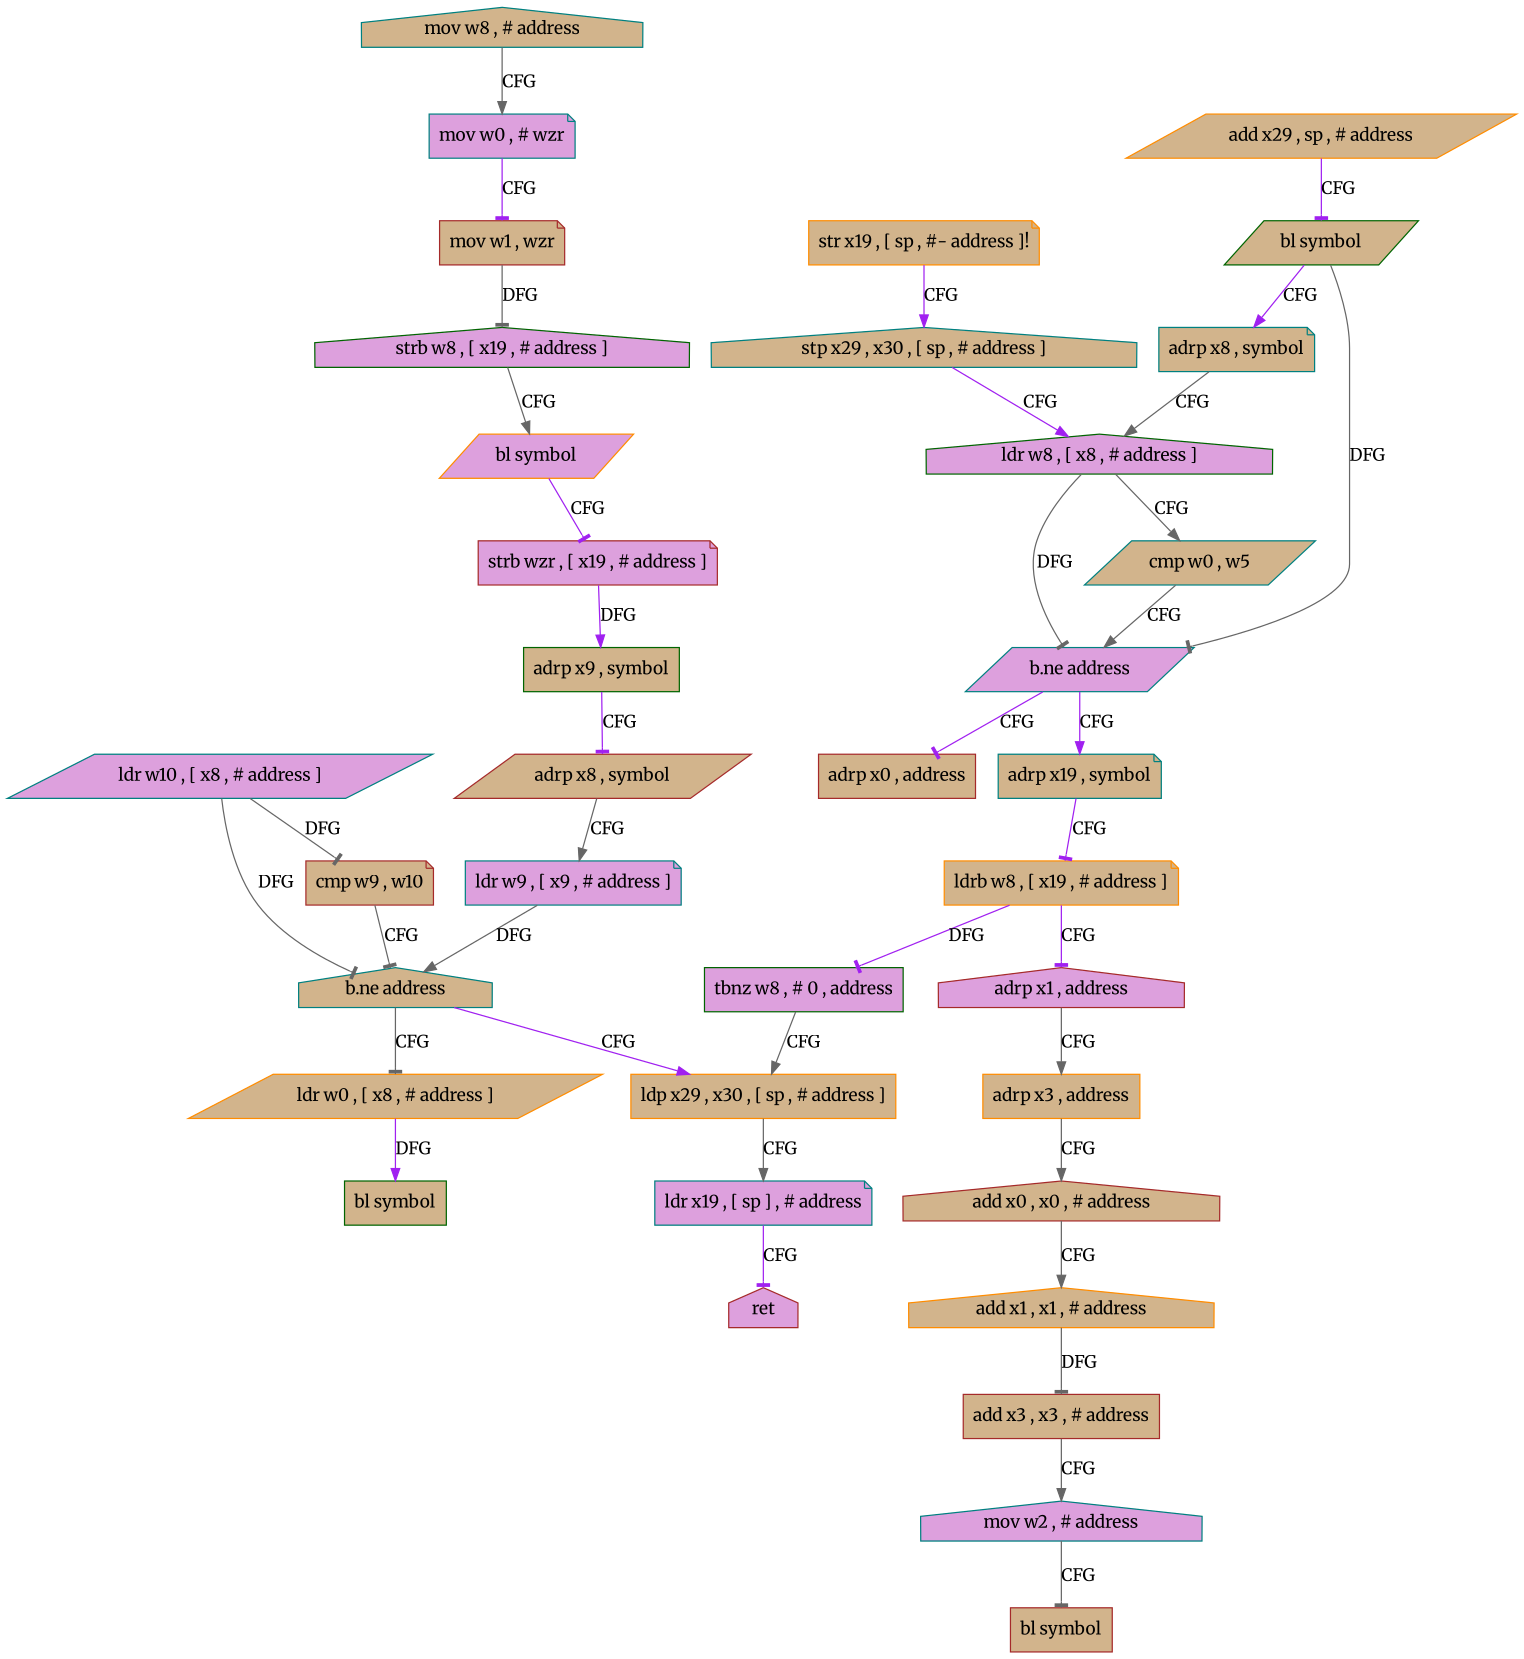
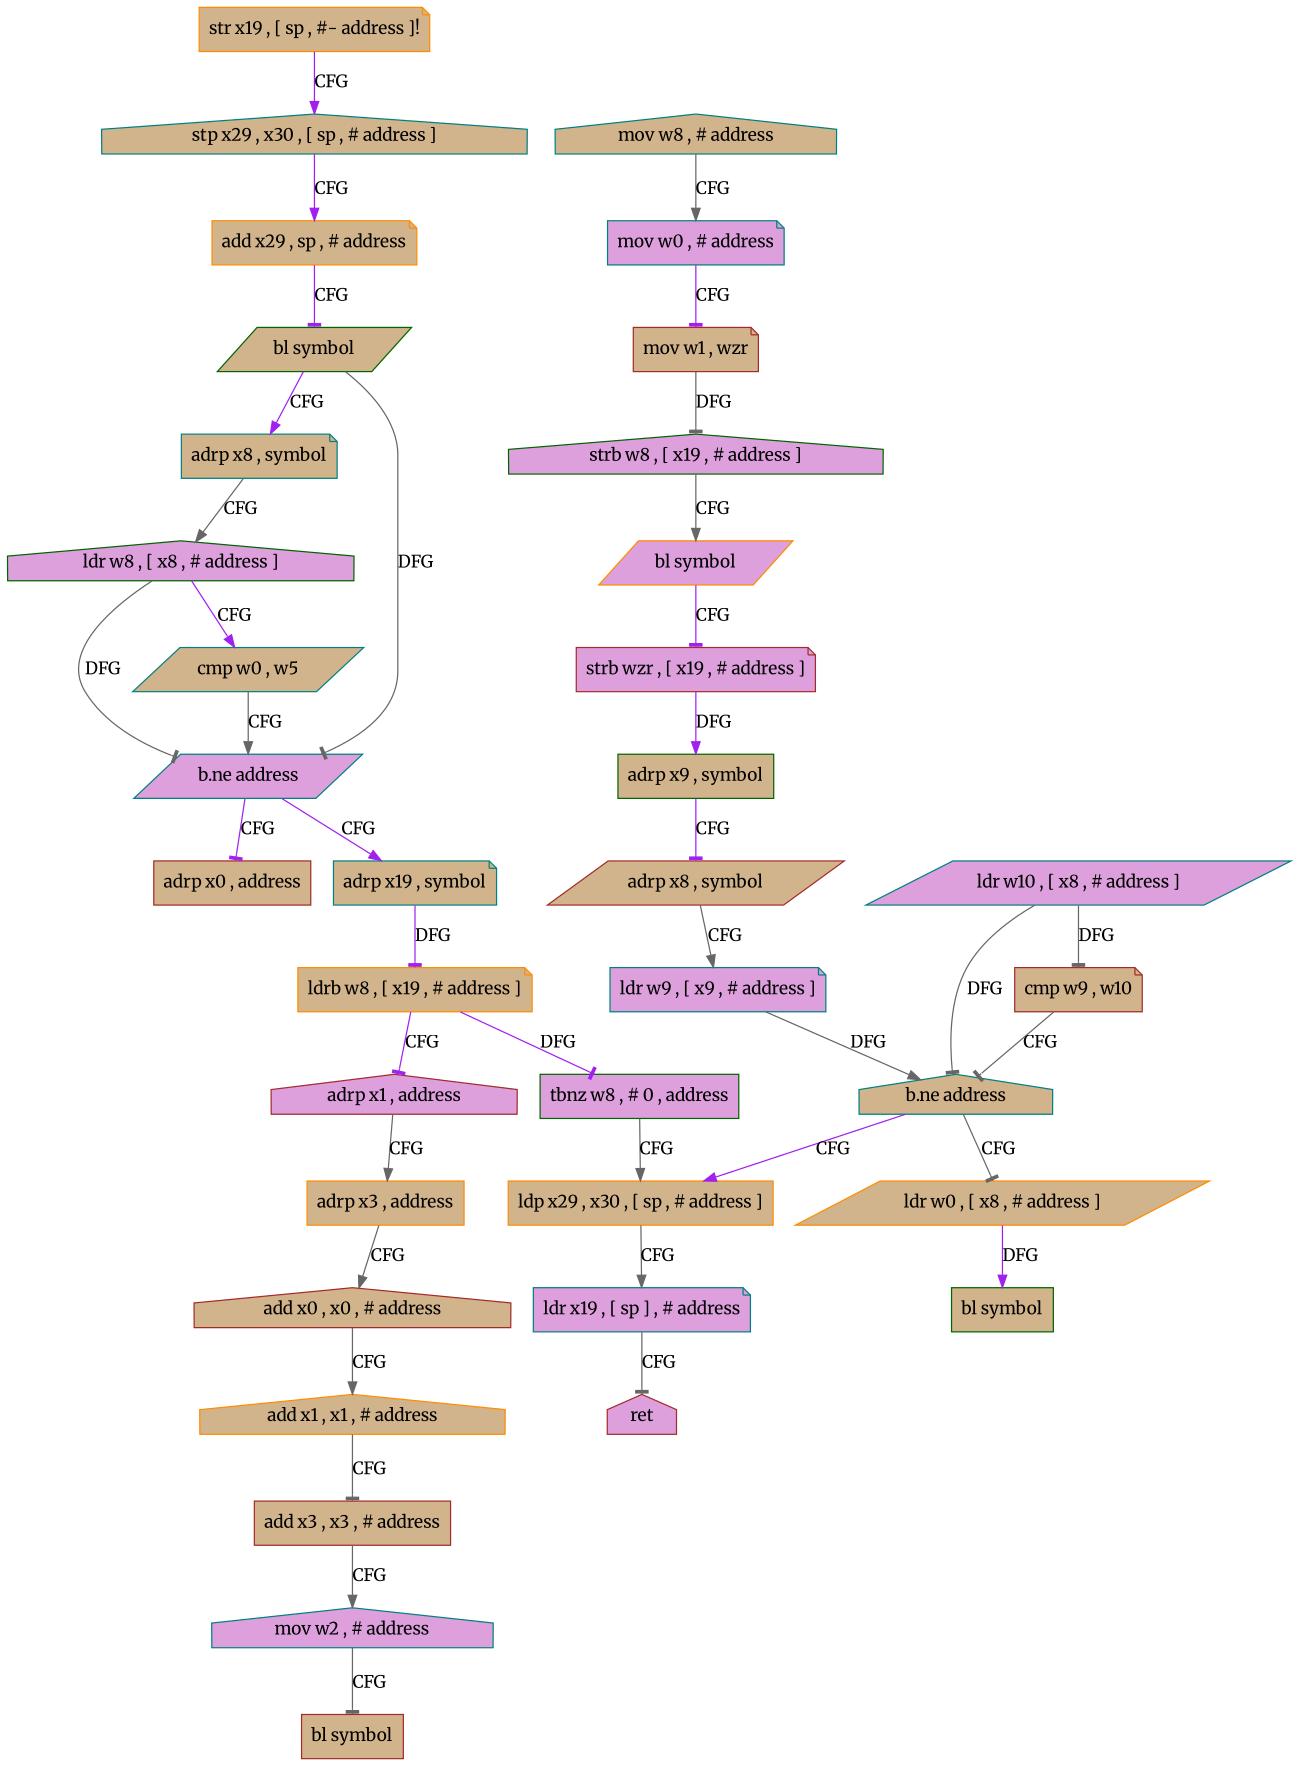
node "mov w0 , # wzr": label "mov w0 , # wzr" -> "mov w0 , # address"
node "add x29 , sp , # address": shape parallelogram -> note
edge "stp x29 , x30 , [ sp , # address ]" -> "ldr w8 , [ x8 , # address ]": now "stp x29 , x30 , [ sp , # address ]" -> "add x29 , sp , # address"
edge "ldr w8 , [ x8 , # address ]" -> "cmp w0 , w5": color gray40 -> purple
edge "adrp x19 , symbol" -> "ldrb w8 , [ x19 , # address ]": label "CFG" -> "DFG"
edge "ldr x19 , [ sp ] , # address" -> "ret": color purple -> gray40
edge "add x1 , x1 , # address" -> "add x3 , x3 , # address": label "DFG" -> "CFG"
